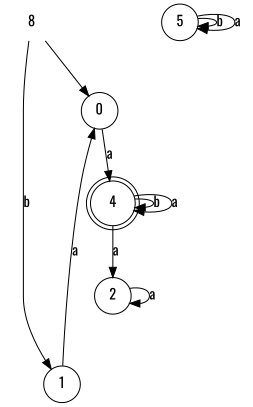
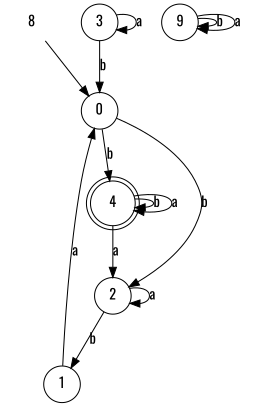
node "3": added
node "5": label "5" -> "9"
edge "0" -> "4": label "a" -> "b"
edge "0" -> "2": added, label "b"
edge "8" -> "1": now "2" -> "1"
